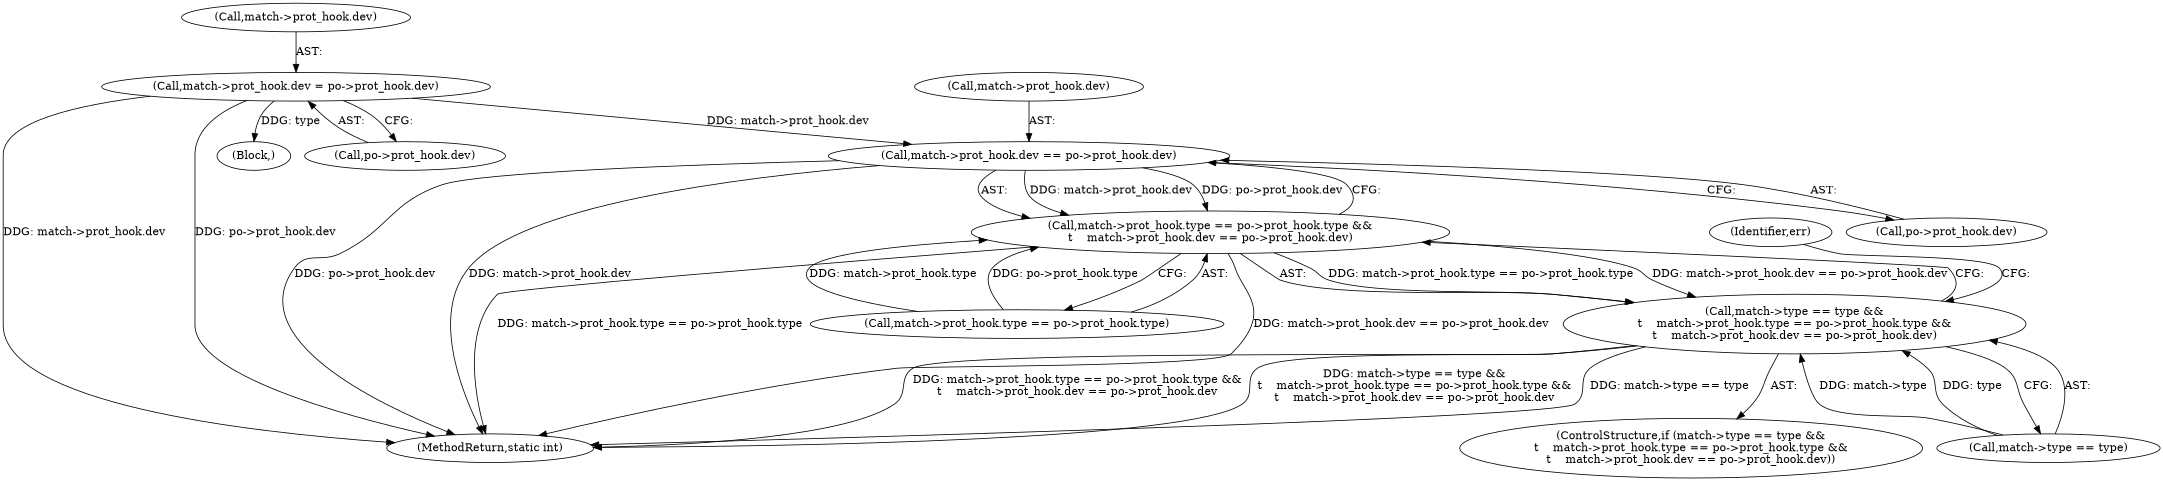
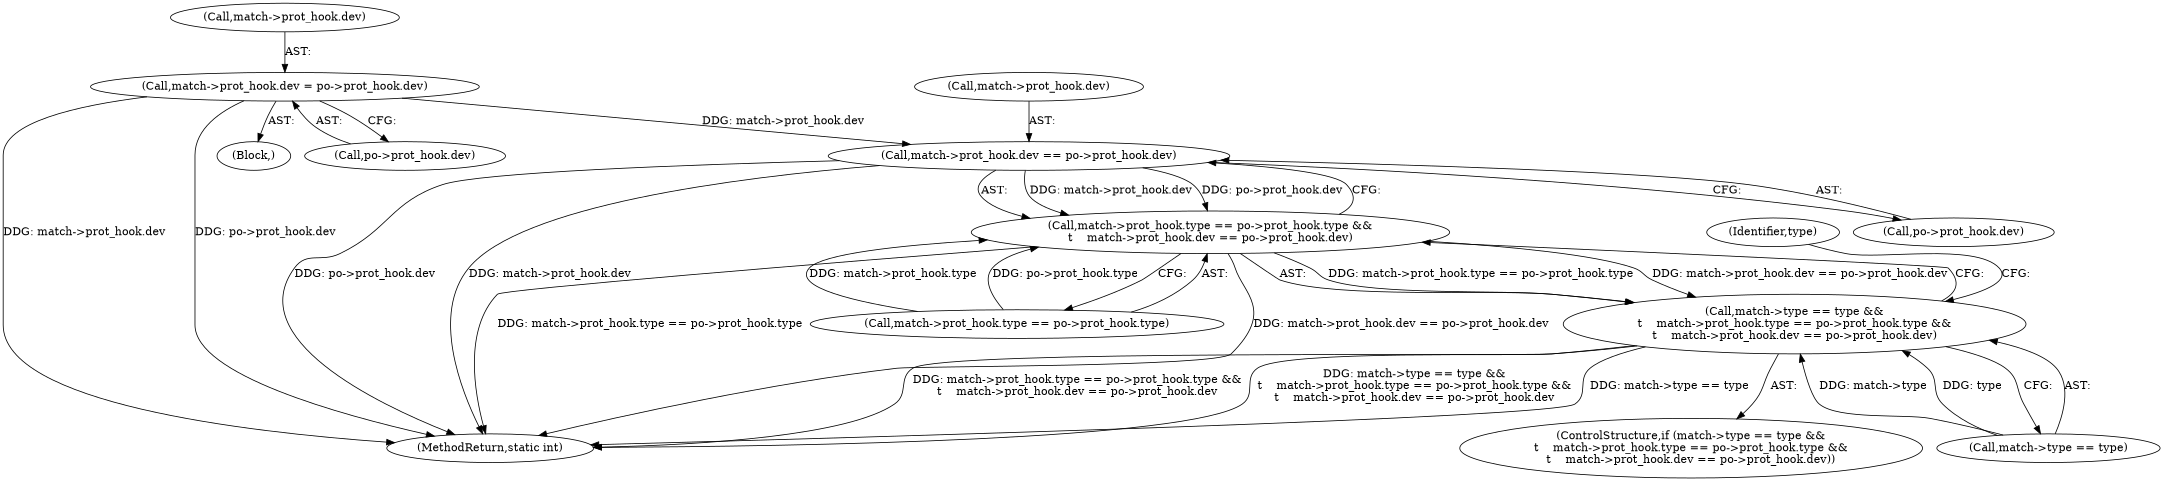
edge "(Call,match->prot_hook.dev = po->prot_hook.dev)" -> "(Block,)": label "DDG: type" -> "AST: "
node "(Identifier,err)": label "(Identifier,err)" -> "(Identifier,type)"
